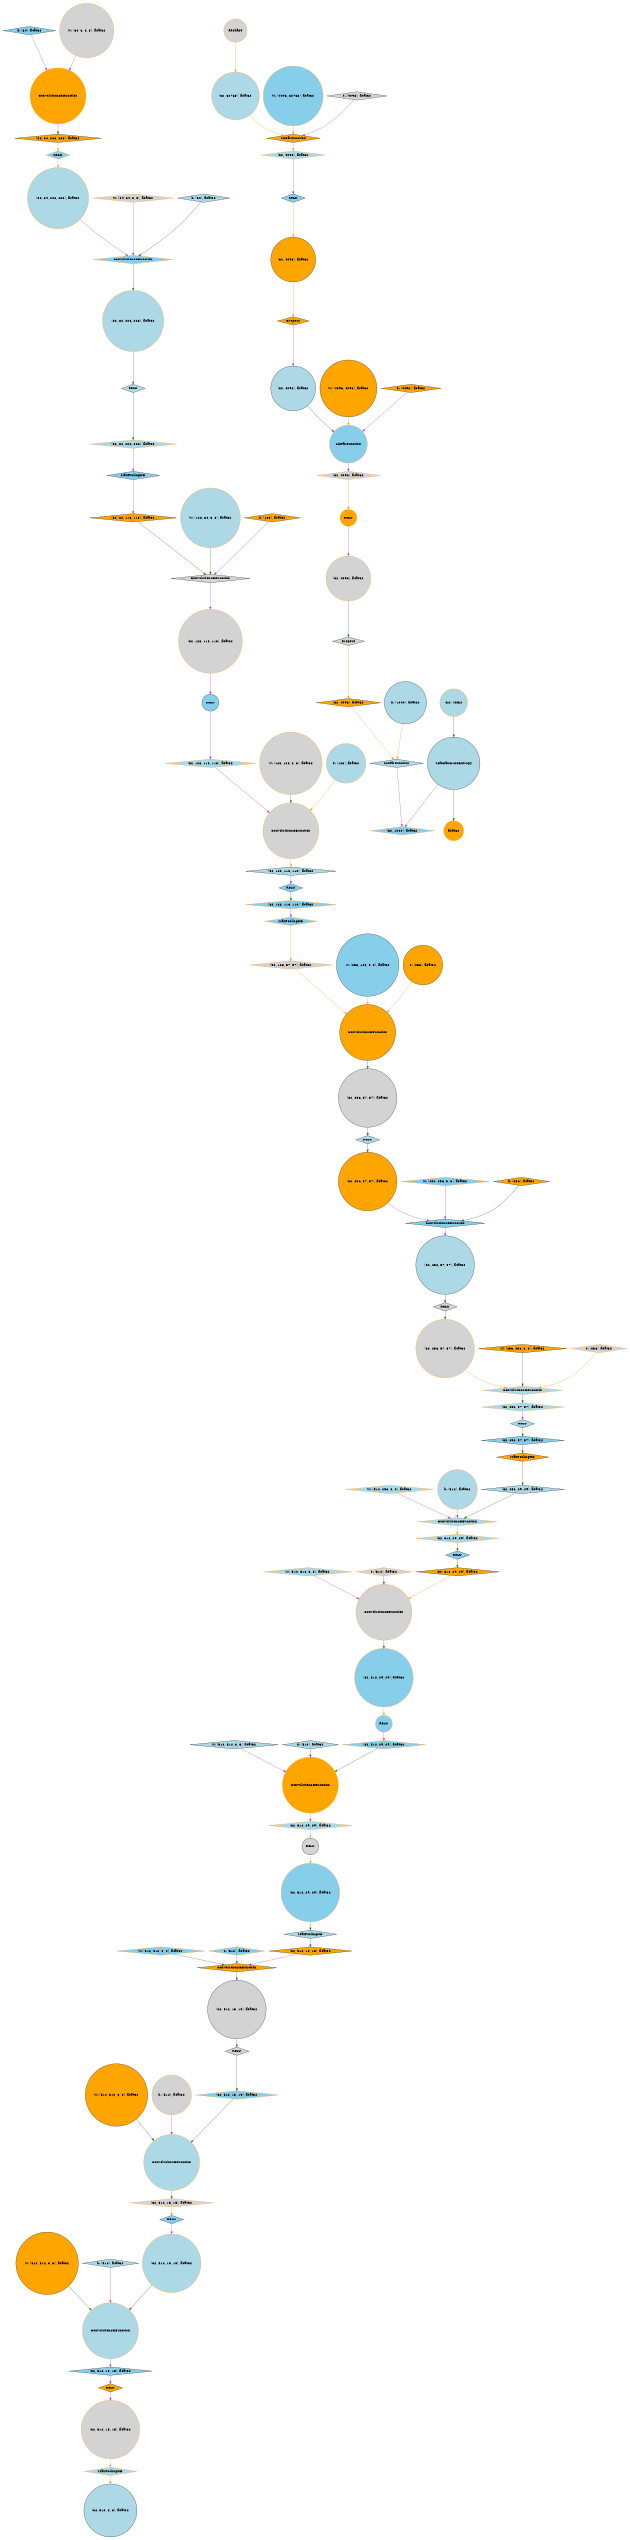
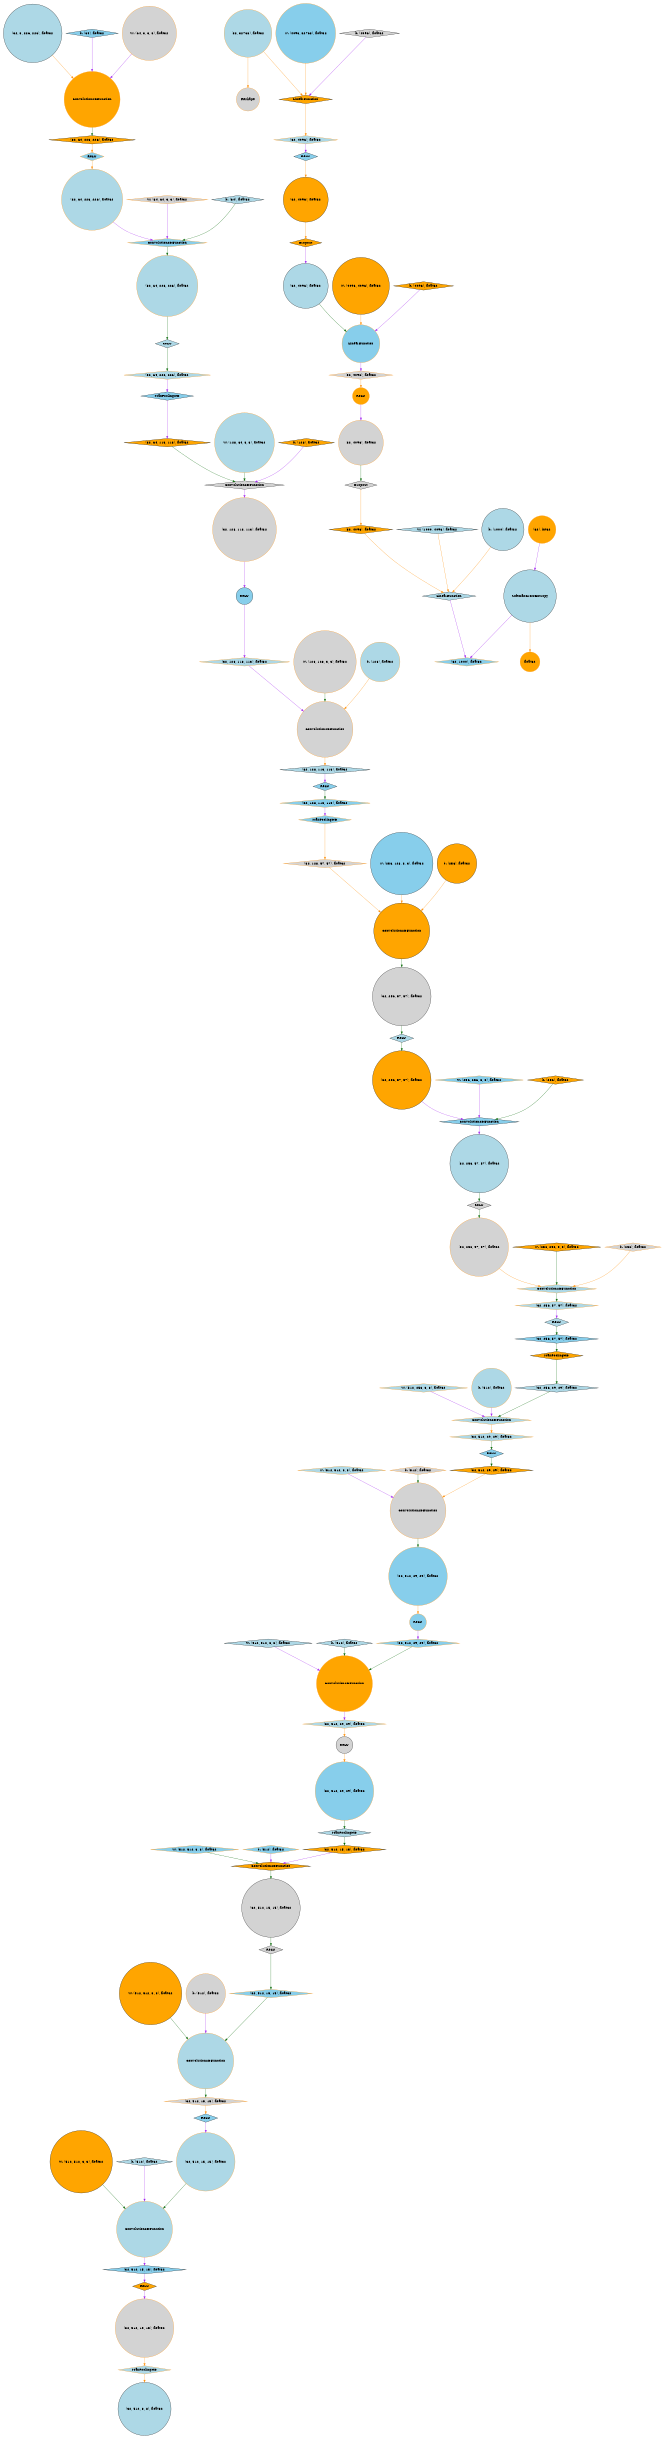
node "(32, 3, 226, 226), float32": added
edge "Reshape" -> "(32, 32768), float32": reversed
node "W: (1000, 4096), float32": added
node "(32), int32": fillcolor lightblue -> orange
edge "(32), int32" -> "SoftmaxCrossEntropy": color darkgreen -> purple
edge "SoftmaxCrossEntropy" -> "float32": color darkgreen -> darkorange
